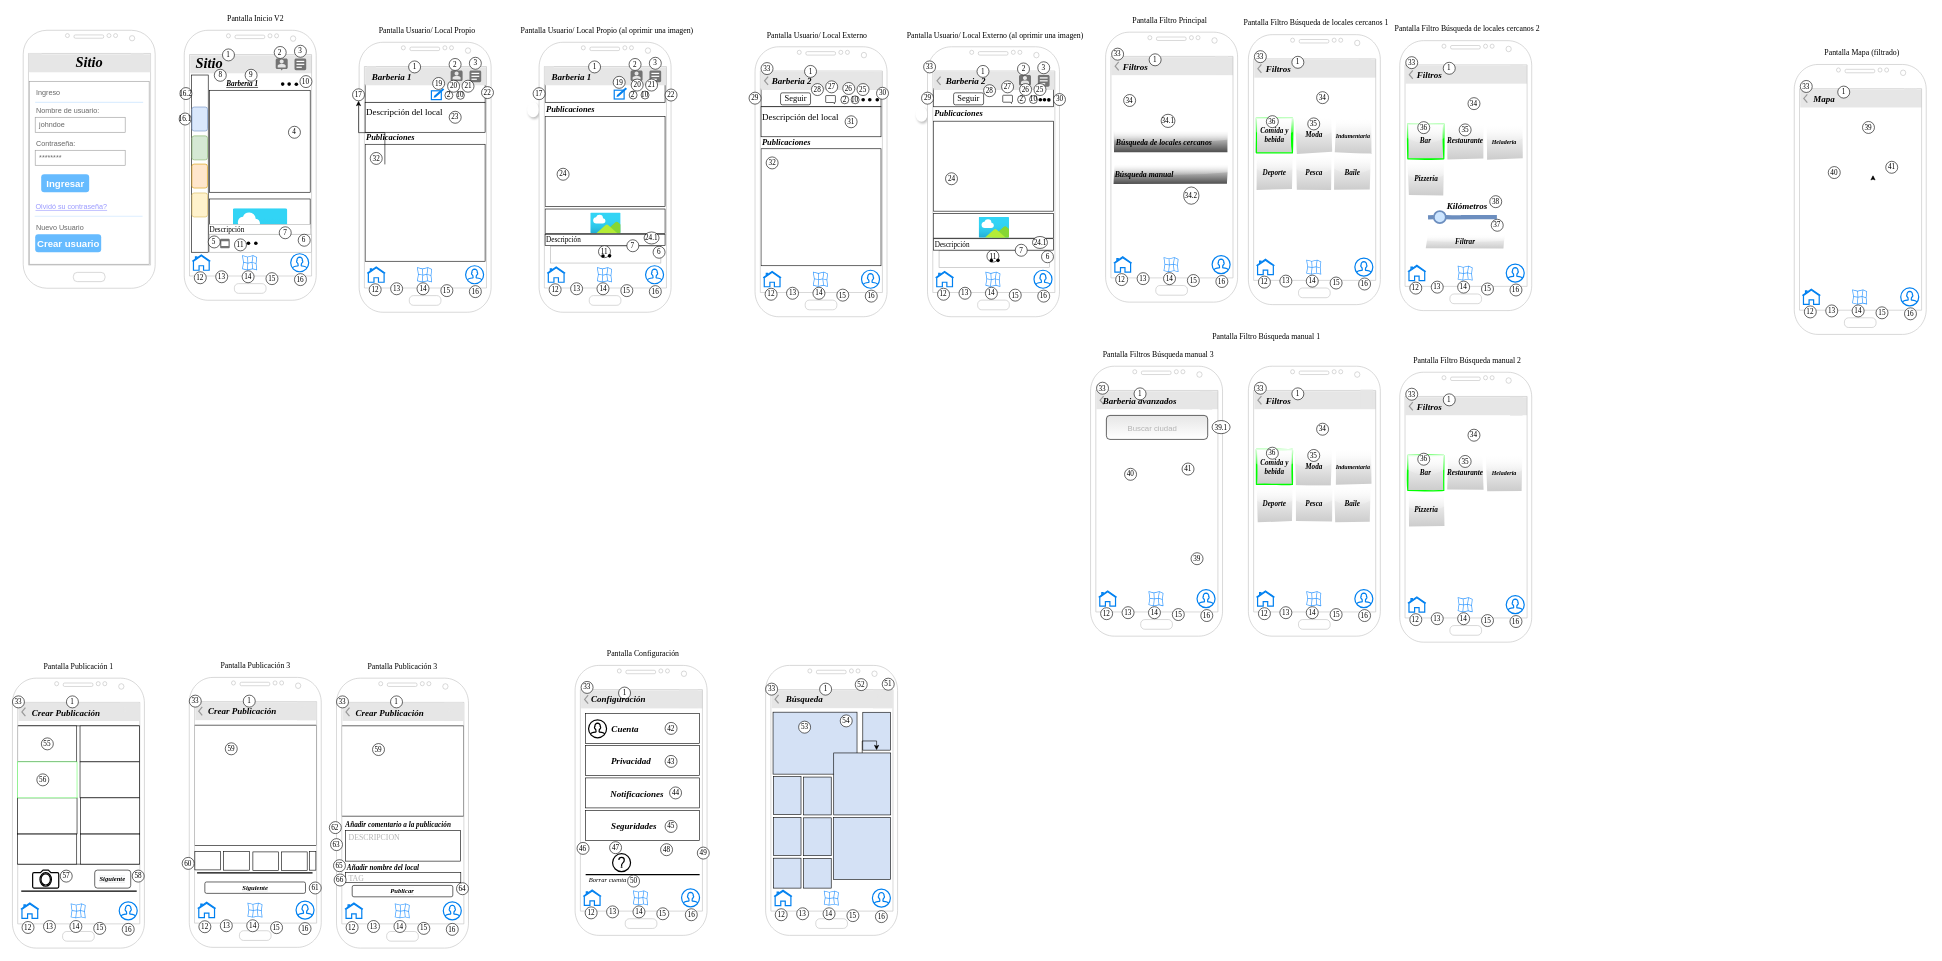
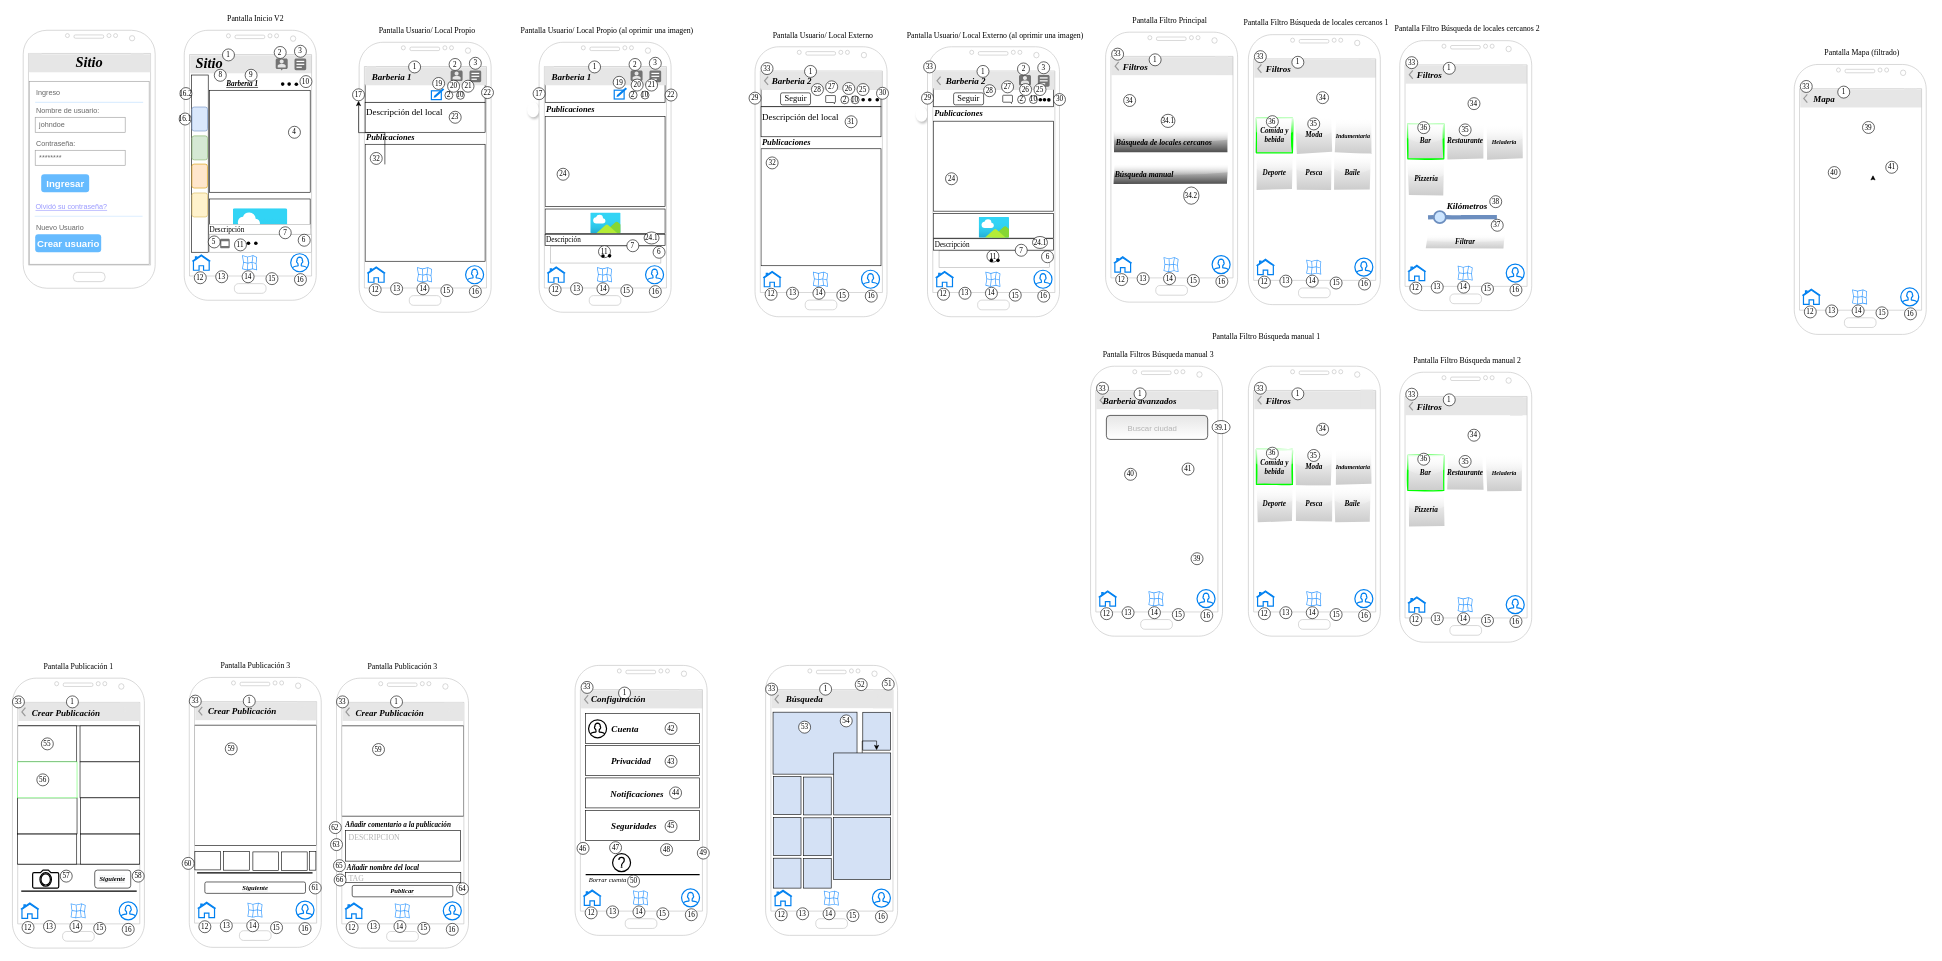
node "Pantalla Usuario/ Local Externo": moved (817, 35) -> (823, 35)
node "Pantalla Configuración": removed
